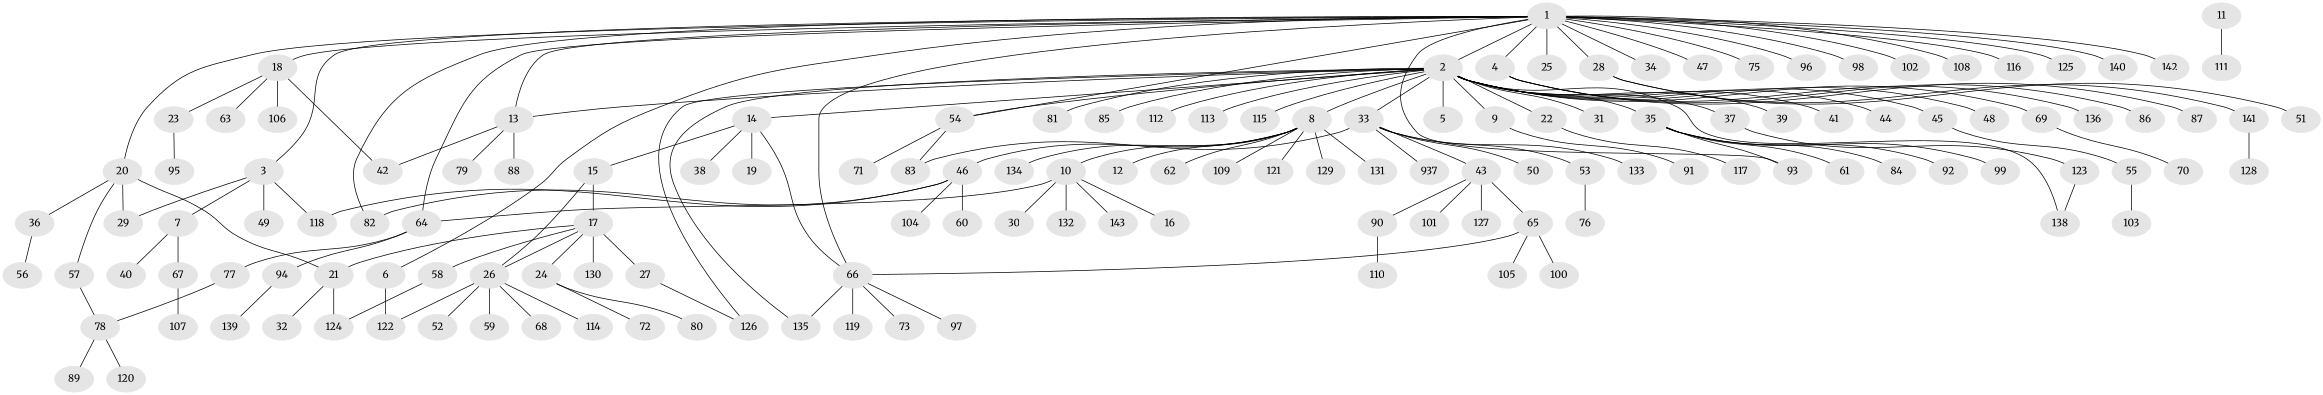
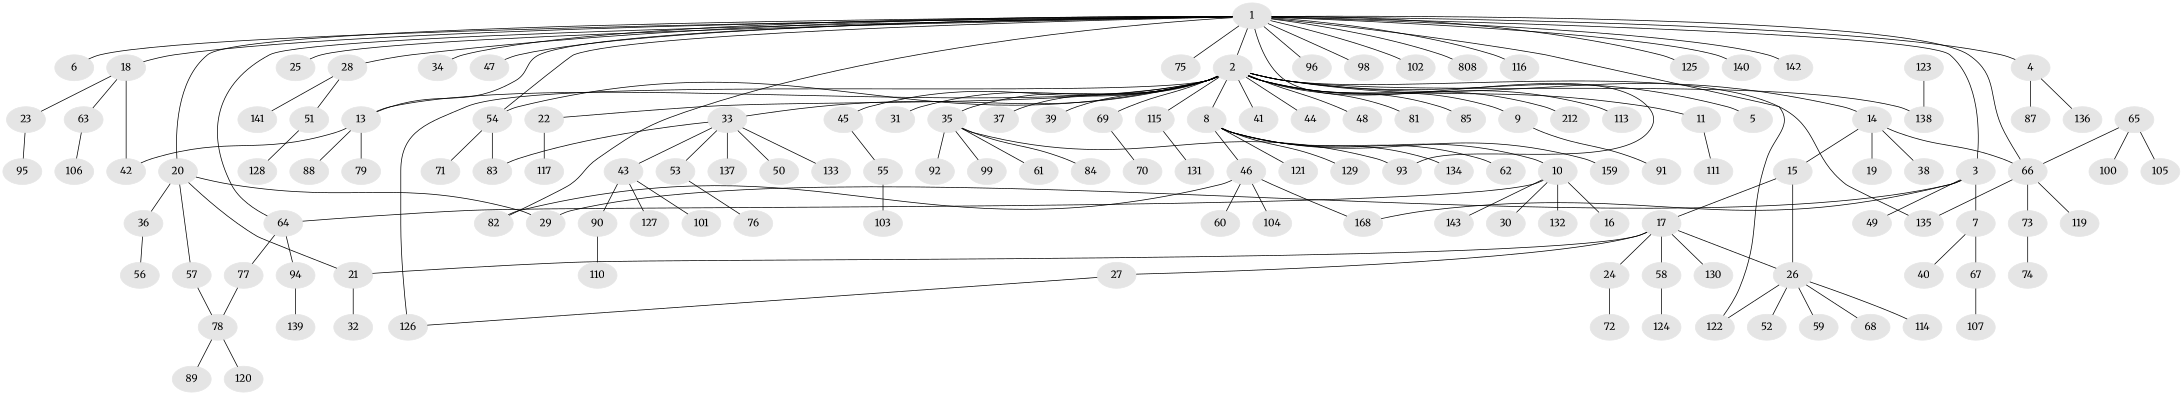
node "108": label "108" -> "808"
edge "18" -- "106": now "63" -- "106"
edge "2" -- "11": added
node "112": label "112" -> "212"
node "86": removed
edge "8" -- "131": now "115" -- "131"
edge "37" -- "123": removed
edge "141" -- "128": now "51" -- "128"
node "12": removed
node "109": label "109" -> "159"
node "937": label "937" -> "137"
edge "43" -- "65": removed
node "118": label "118" -> "168"
node "74": added
edge "6" -- "122": now "1" -- "122"
edge "21" -- "124": removed
node "80": removed
node "97": removed
